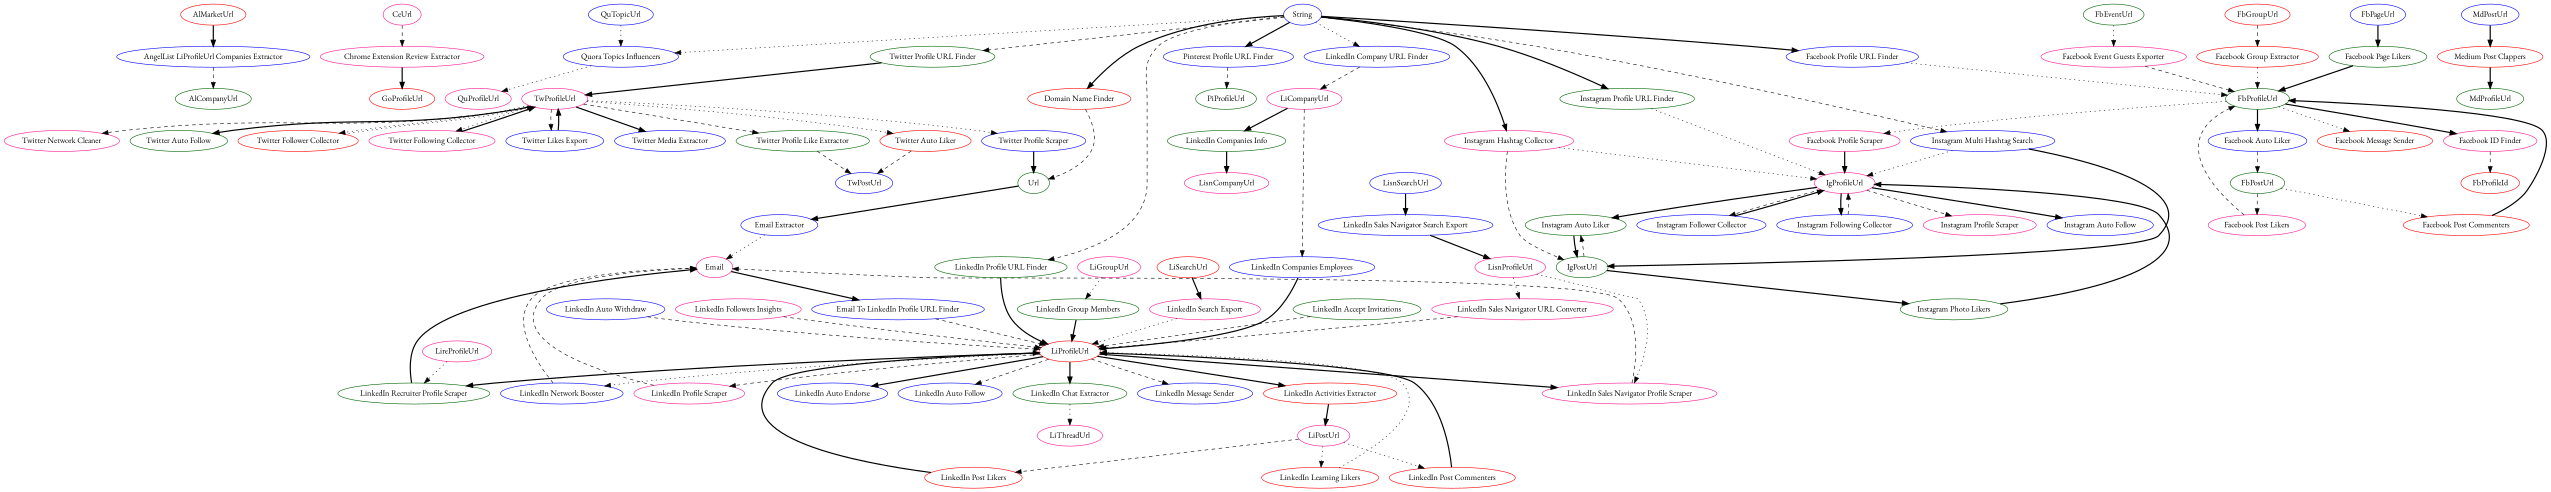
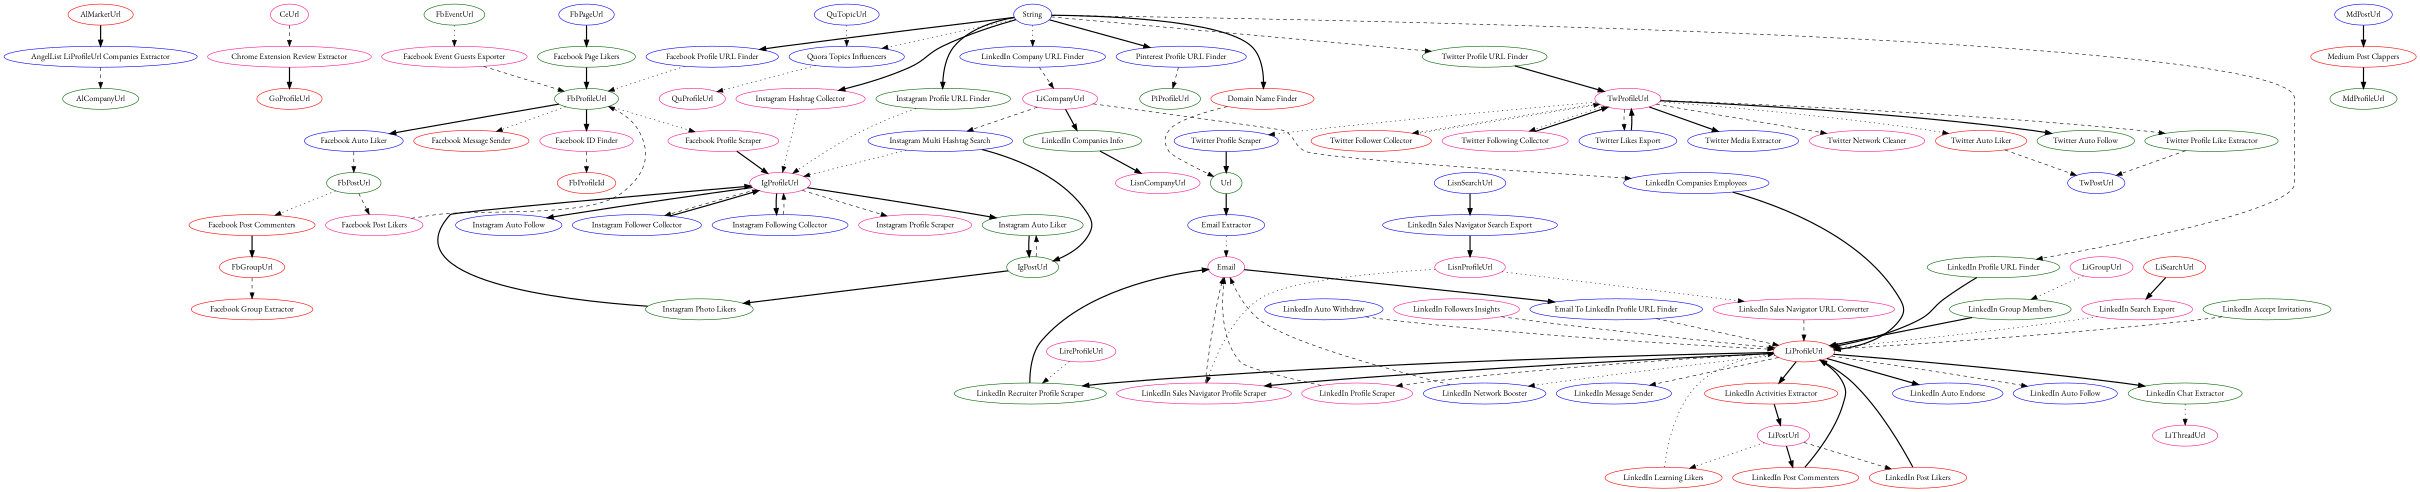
edge "String" -> "Instagram Multi Hashtag Search": now "LiCompanyUrl" -> "Instagram Multi Hashtag Search"
edge "Facebook Group Extractor" -> "FbProfileUrl": removed
edge "Facebook Post Commenters" -> "FbProfileUrl": now "Facebook Post Commenters" -> "FbGroupUrl"
edge "Instagram Hashtag Collector" -> "IgPostUrl": removed
edge "LiPostUrl" -> "LinkedIn Post Commenters": style dotted -> bold
